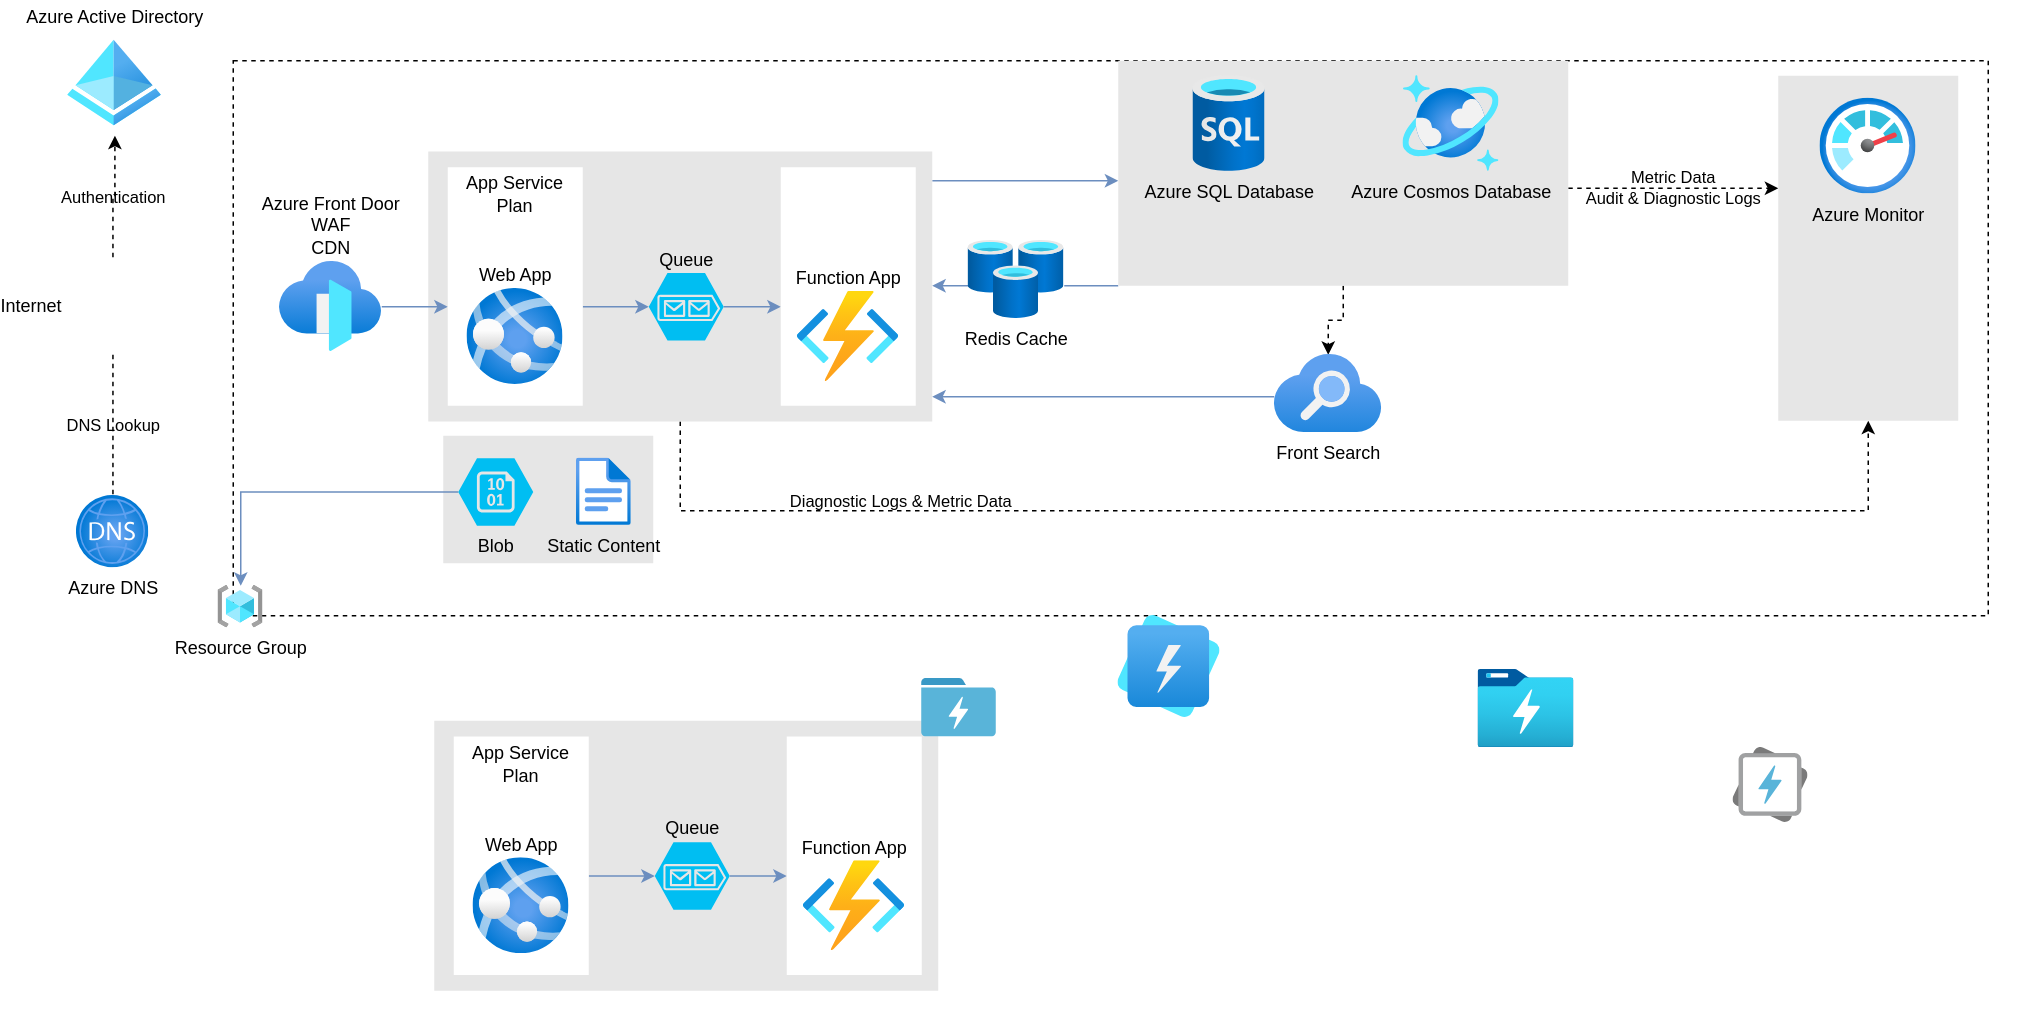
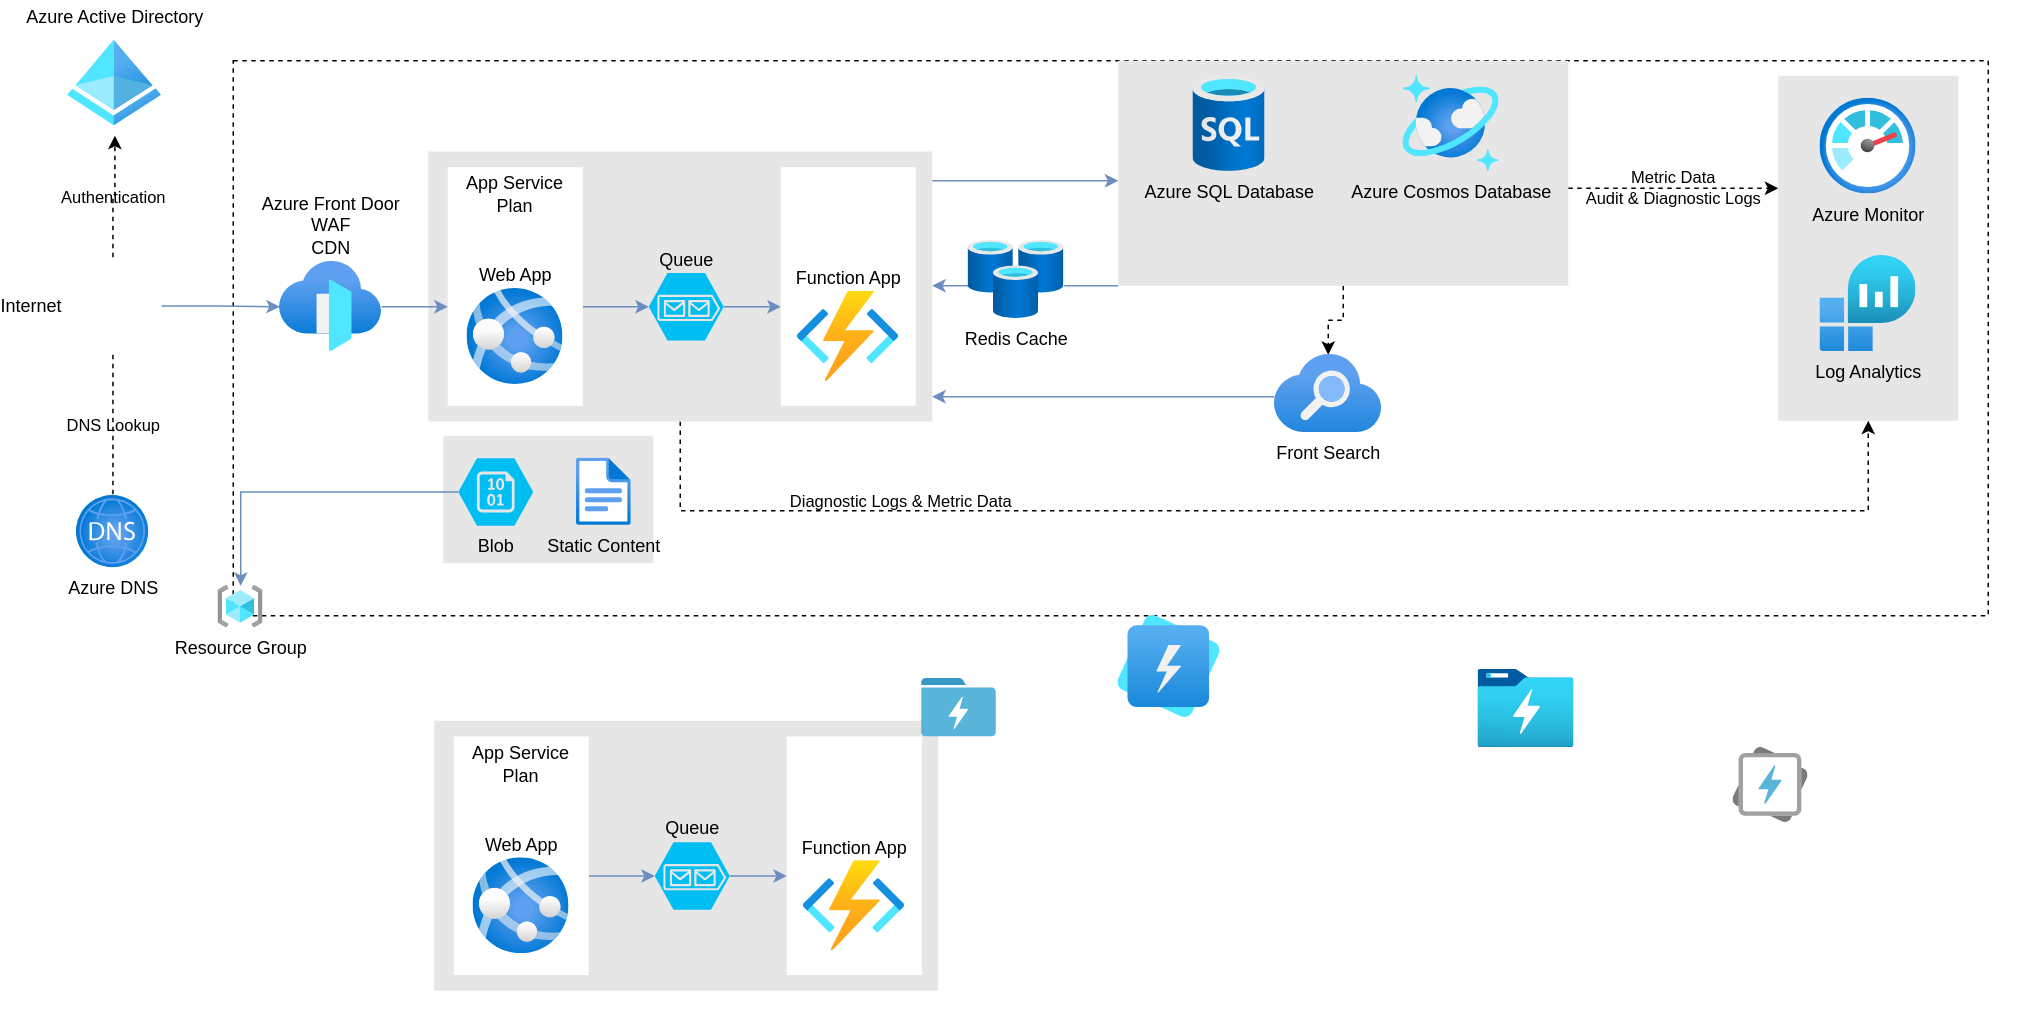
node "Log Analytics": added
edge "Internet" -> "Azure Front Door WAF CDN": added
